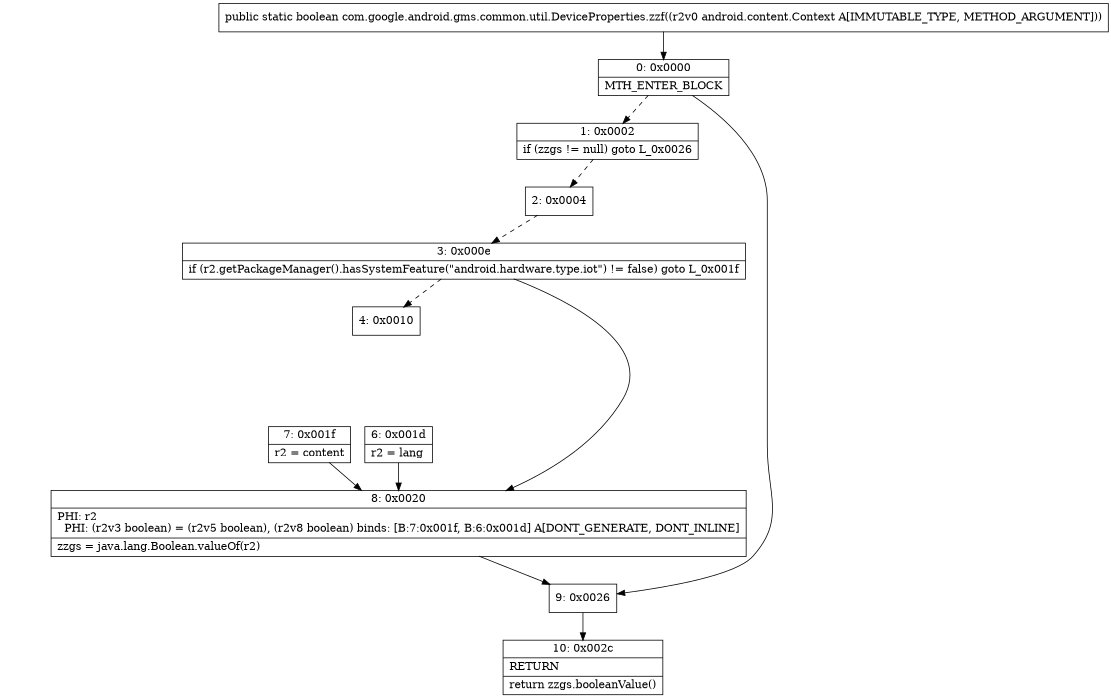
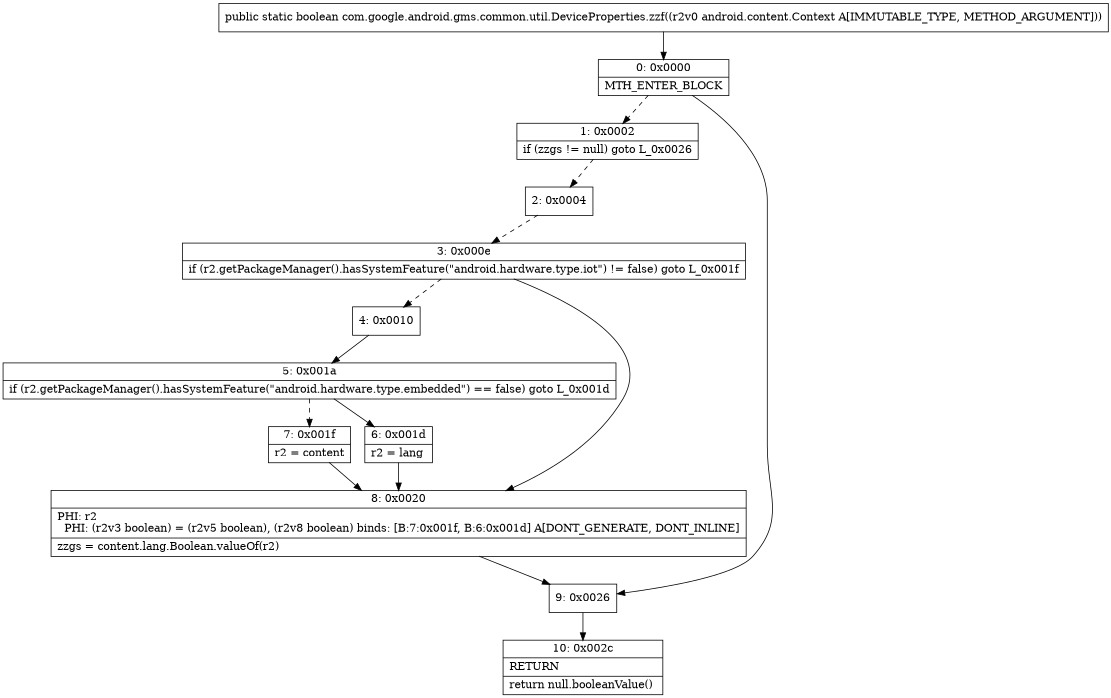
node "5: 0x001a": added
node "8: 0x0020": text "zzgs = java.lang.Boolean.valueOf(r2)" -> "zzgs = content.lang.Boolean.valueOf(r2)"
node "10: 0x002c": text "return zzgs.booleanValue()" -> "return null.booleanValue()"
